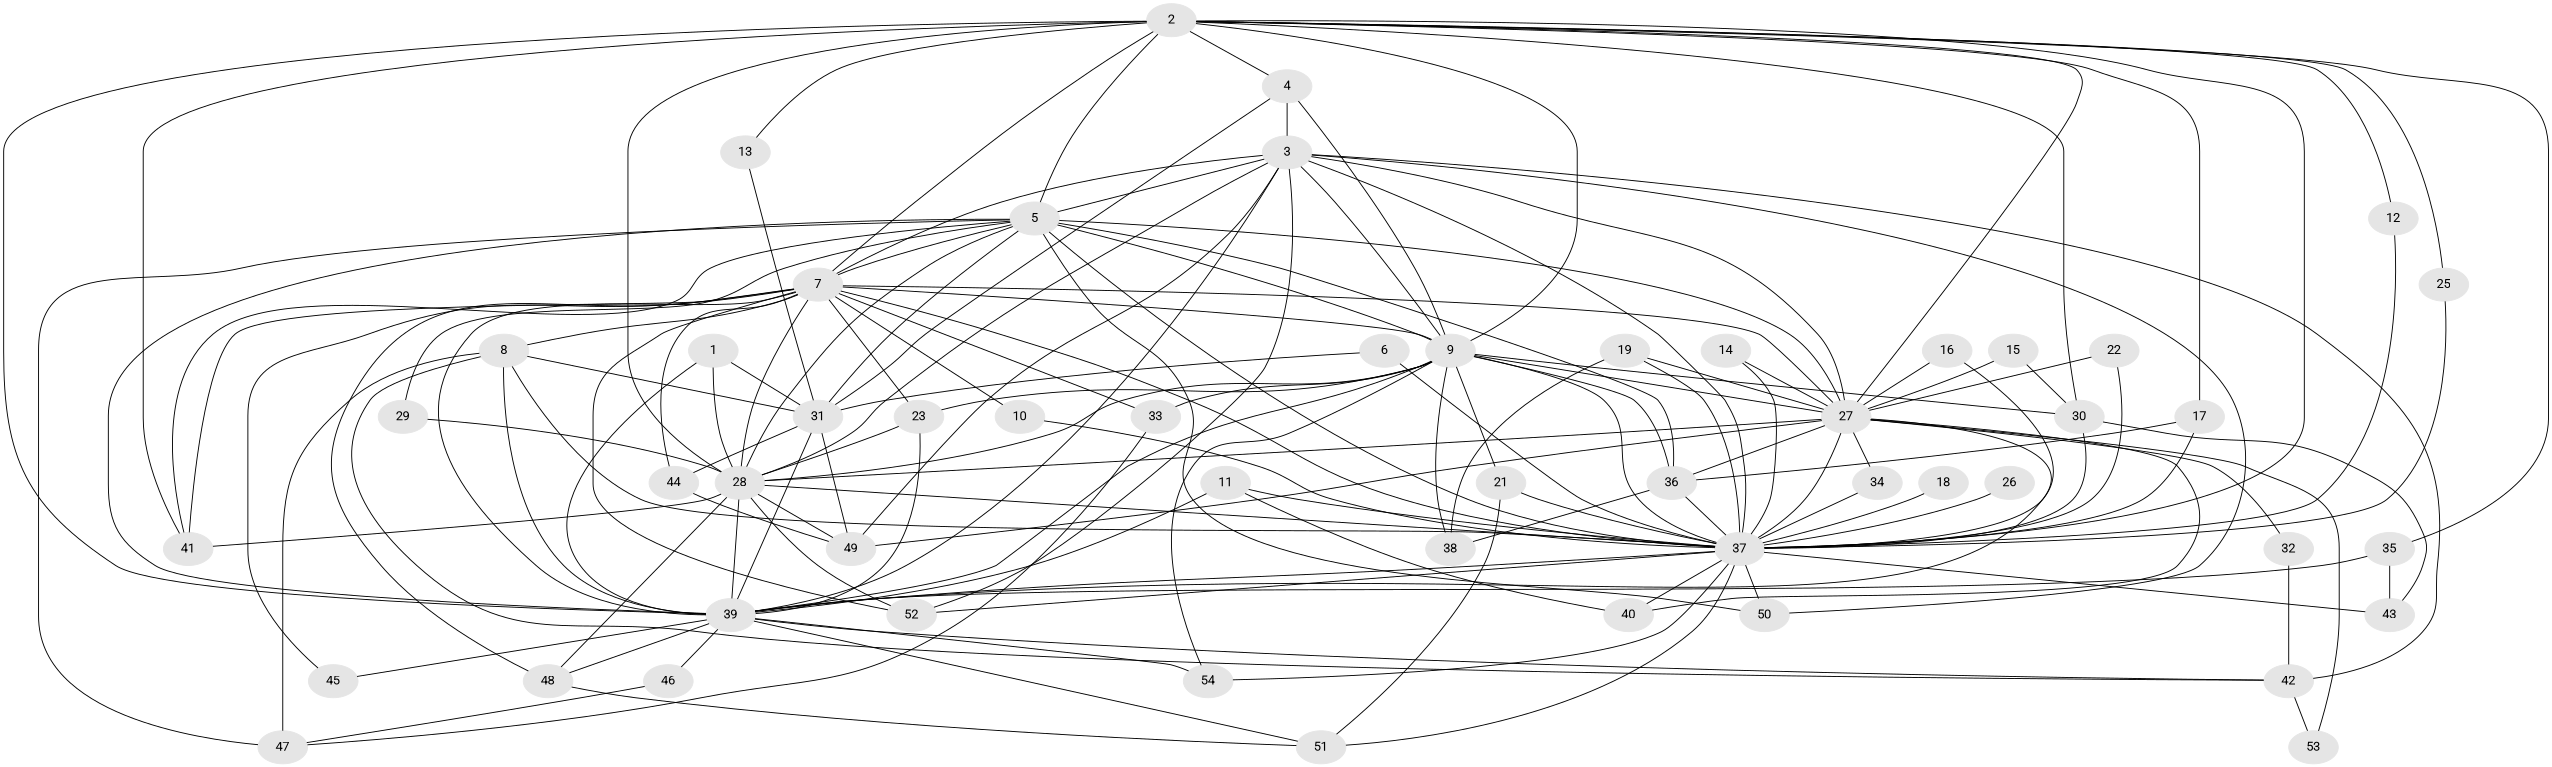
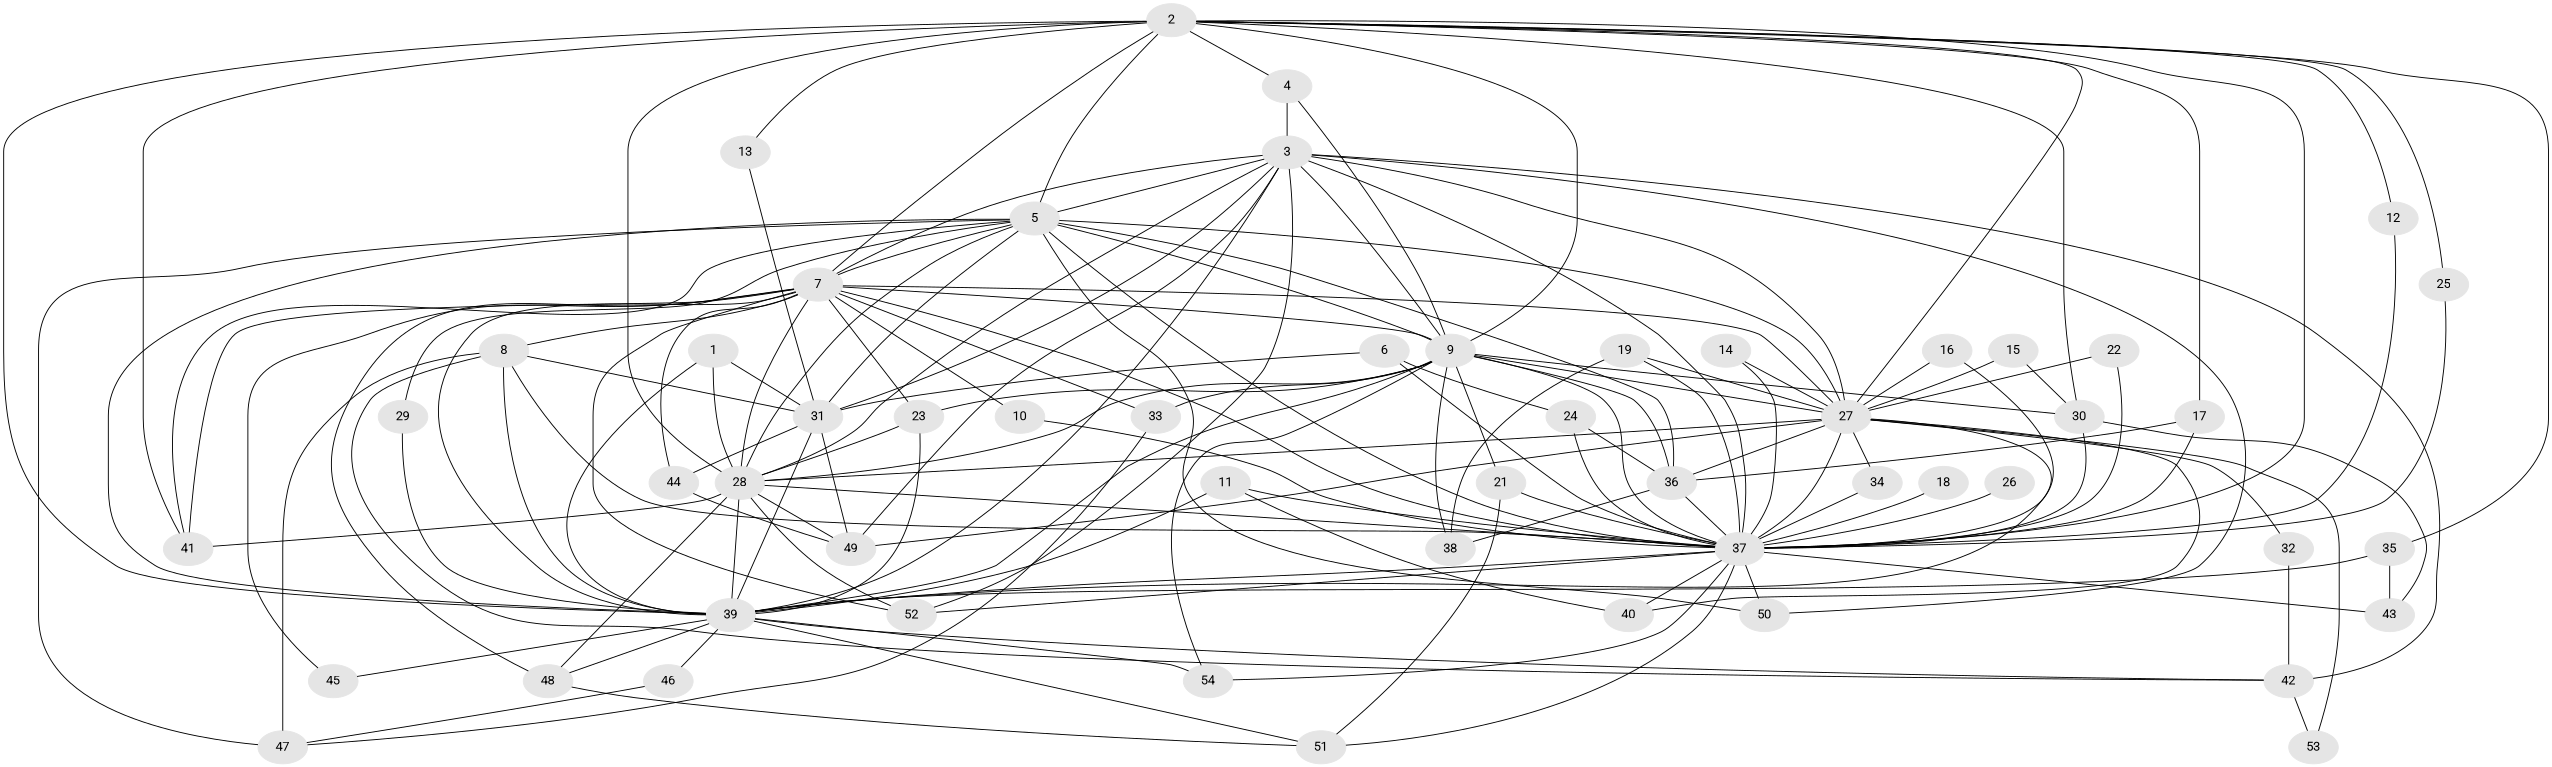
edge "4" -- "31": now "3" -- "31"
node "24": added
edge "29" -- "28": now "29" -- "39"
